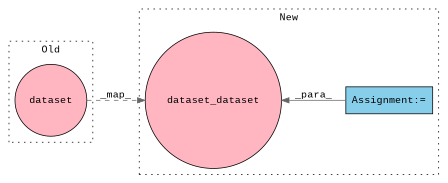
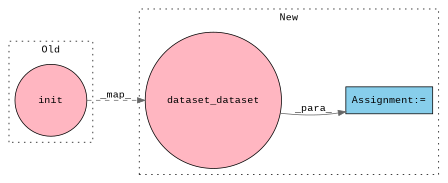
node "dataset": label "dataset" -> "init"
edge "Assignment:=" -> "dataset_dataset": reversed
